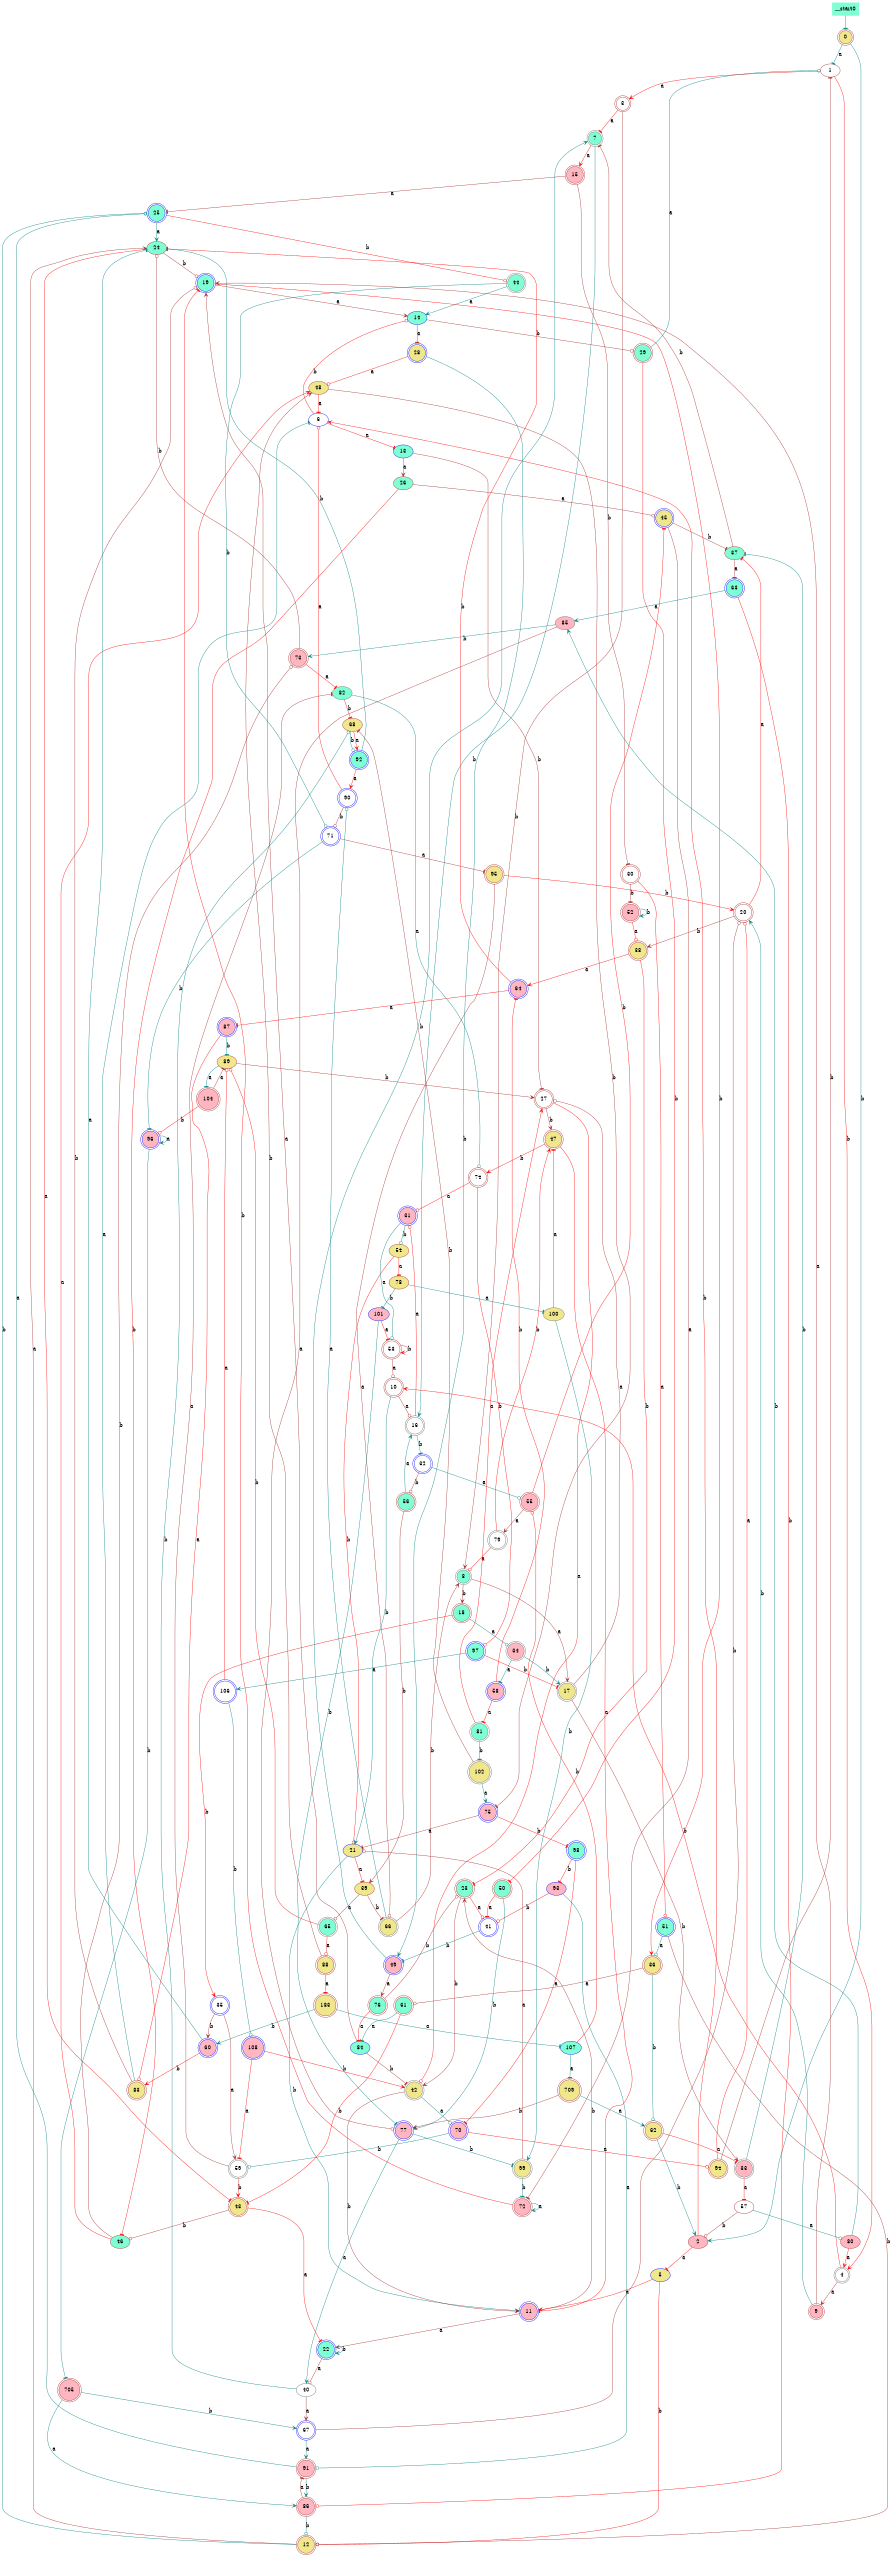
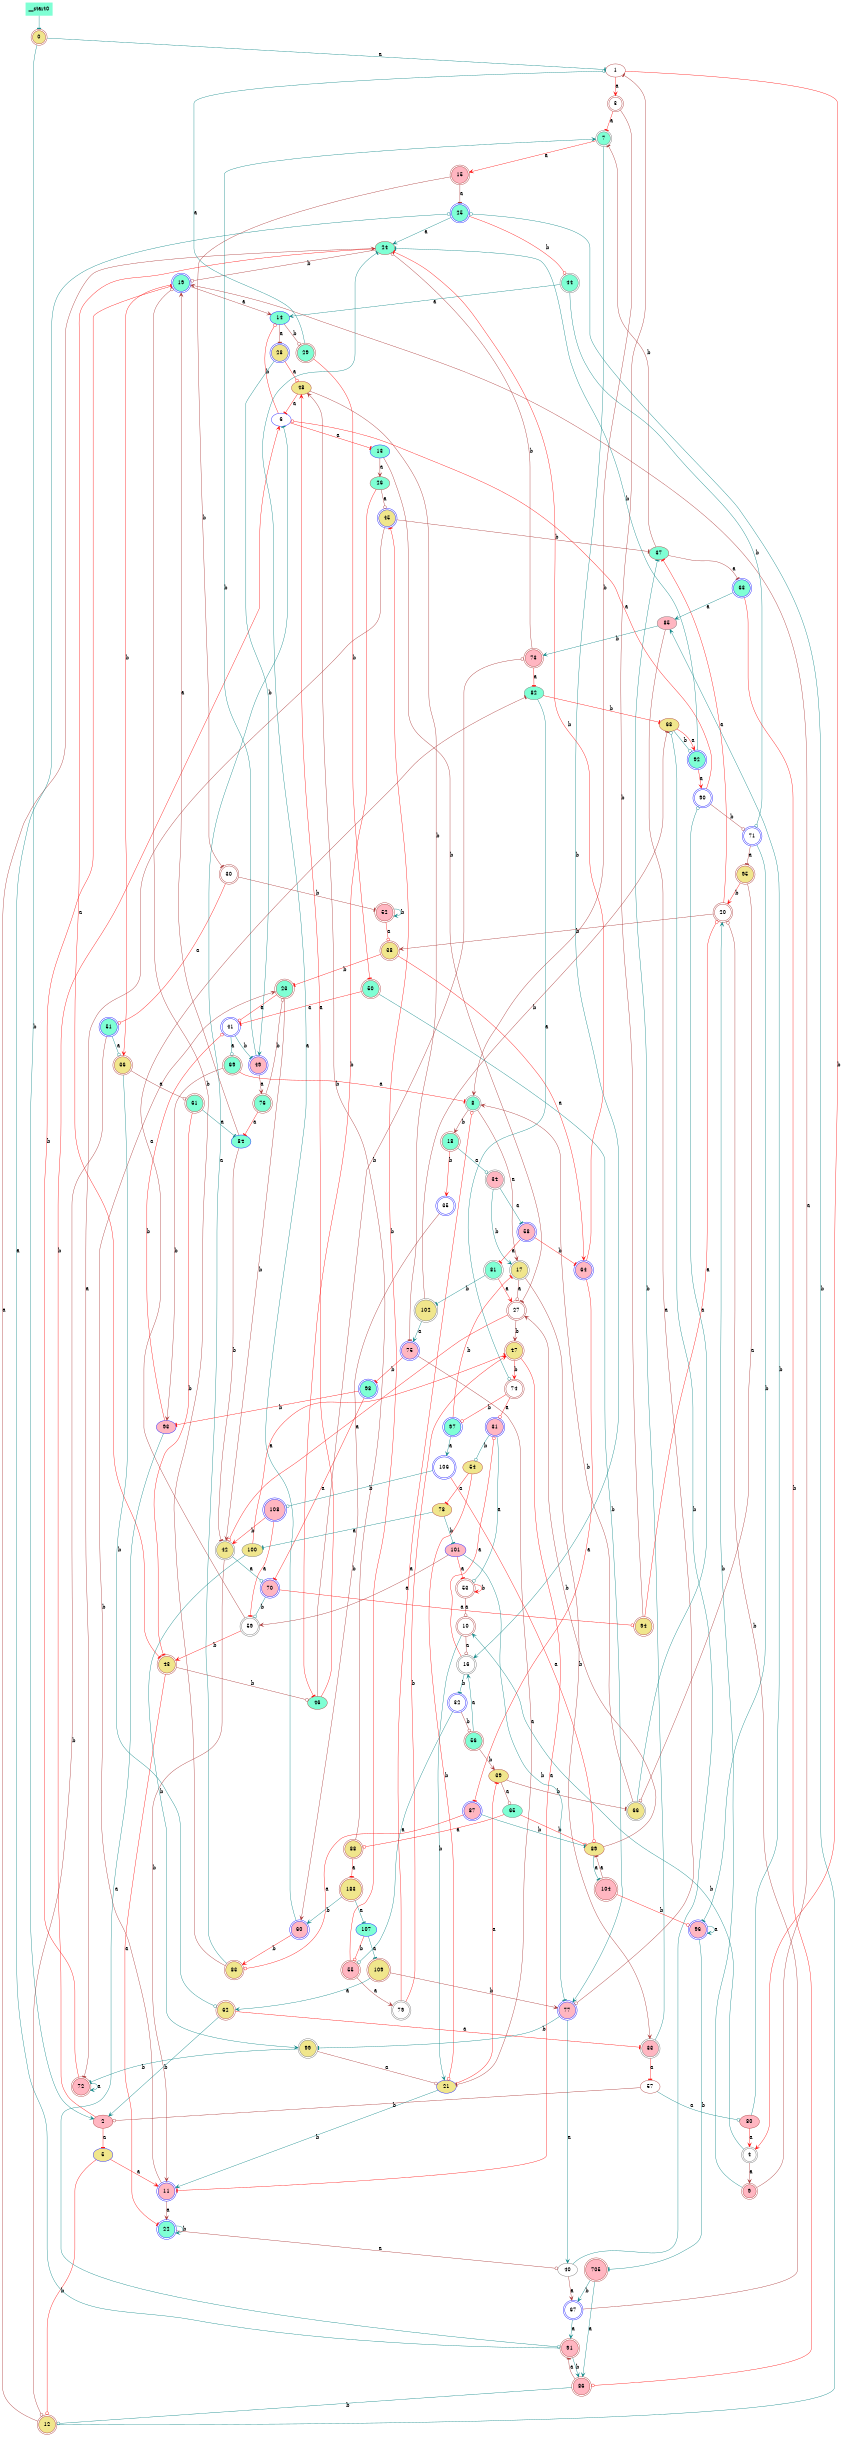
node "69": added
edge "4" -> "10": color red -> teal
node "65": shape doublecircle -> ellipse
edge "35" -> "59": now "101" -> "59"
node "709": label "709" -> "109"
